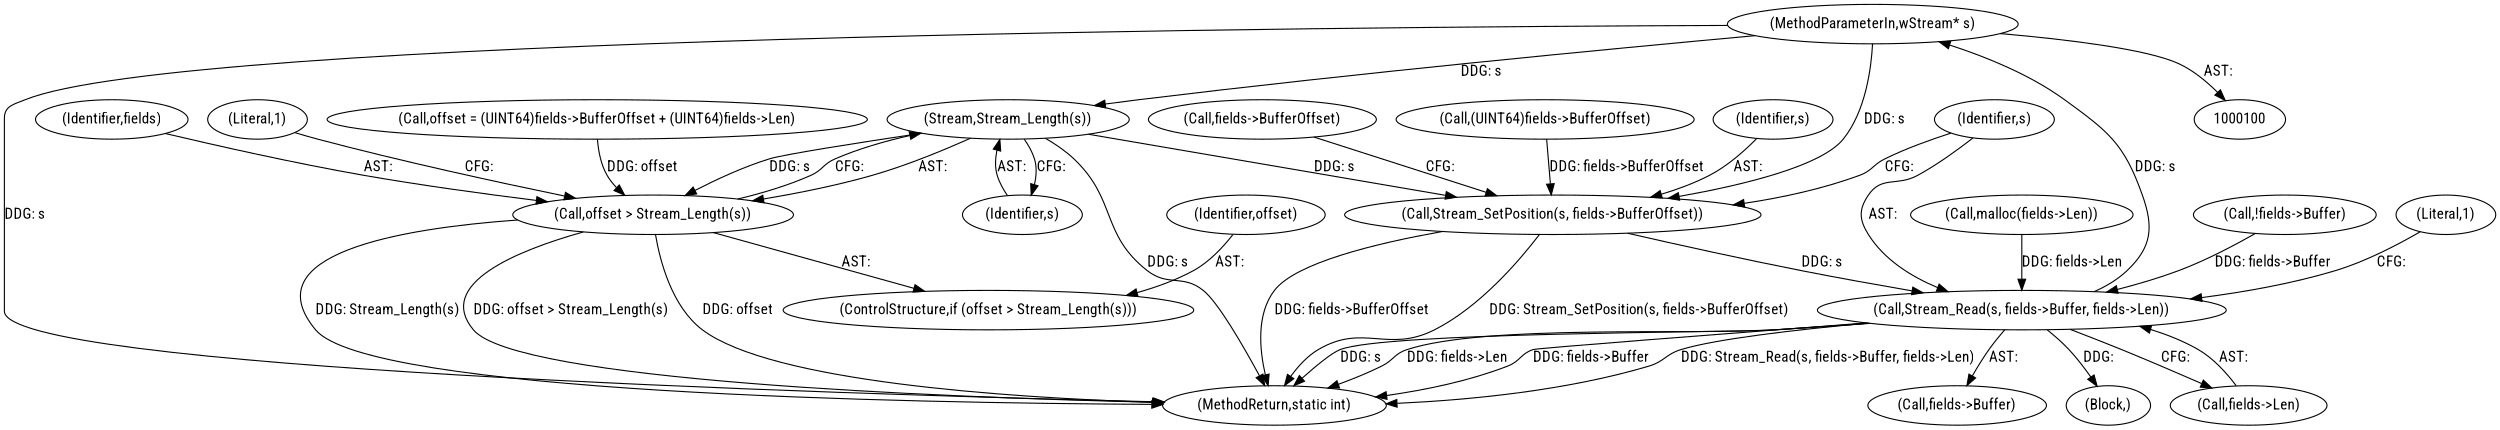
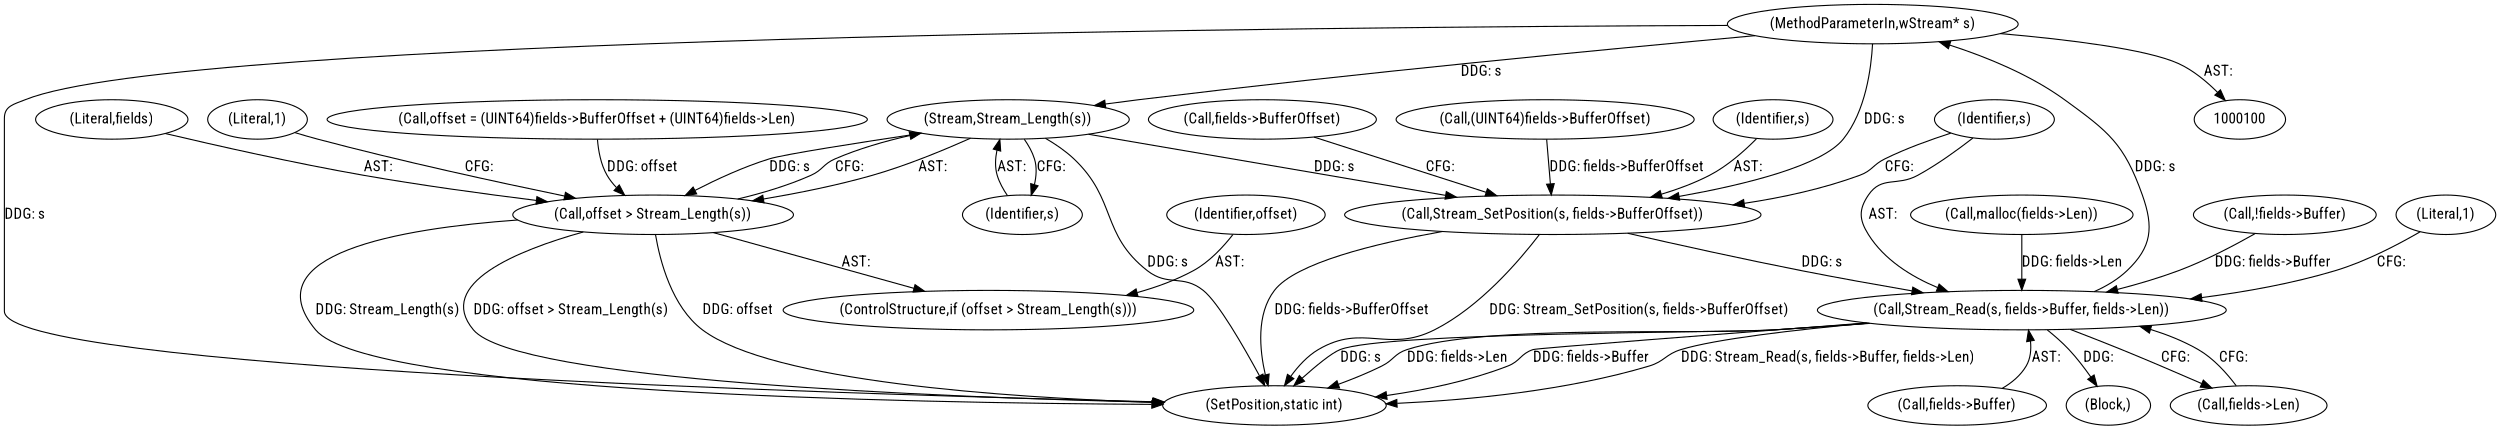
node "(Identifier,fields)": label "(Identifier,fields)" -> "(Literal,fields)"
edge "(Call,Stream_Read(s, fields->Buffer, fields->Len))" -> "(Call,fields->Buffer)": reversed
edge "(Call,fields->Len)" -> "(Call,Stream_Read(s, fields->Buffer, fields->Len))": label "AST: " -> "CFG: "
node "(MethodReturn,static int)": label "(MethodReturn,static int)" -> "(SetPosition,static int)"
